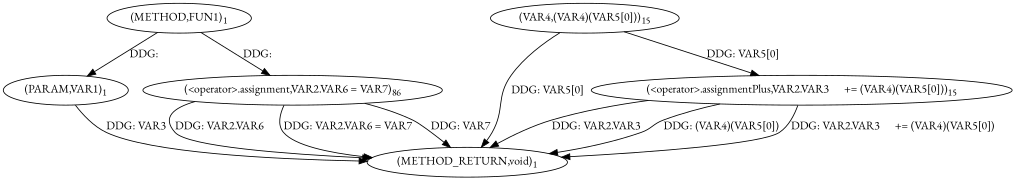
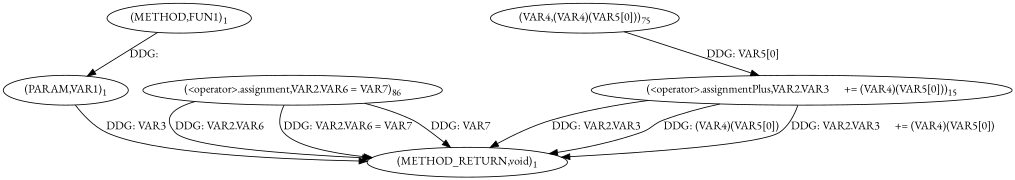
node "(VAR4,(VAR4)(VAR5[0]))": text "15" -> "75"
edge "(METHOD,FUN1)" -> "(<operator>.assignment,VAR2.VAR6 = VAR7)": removed, label "DDG:"
edge "(VAR4,(VAR4)(VAR5[0]))" -> "(METHOD_RETURN,void)": removed, label "DDG: VAR5[0]"
